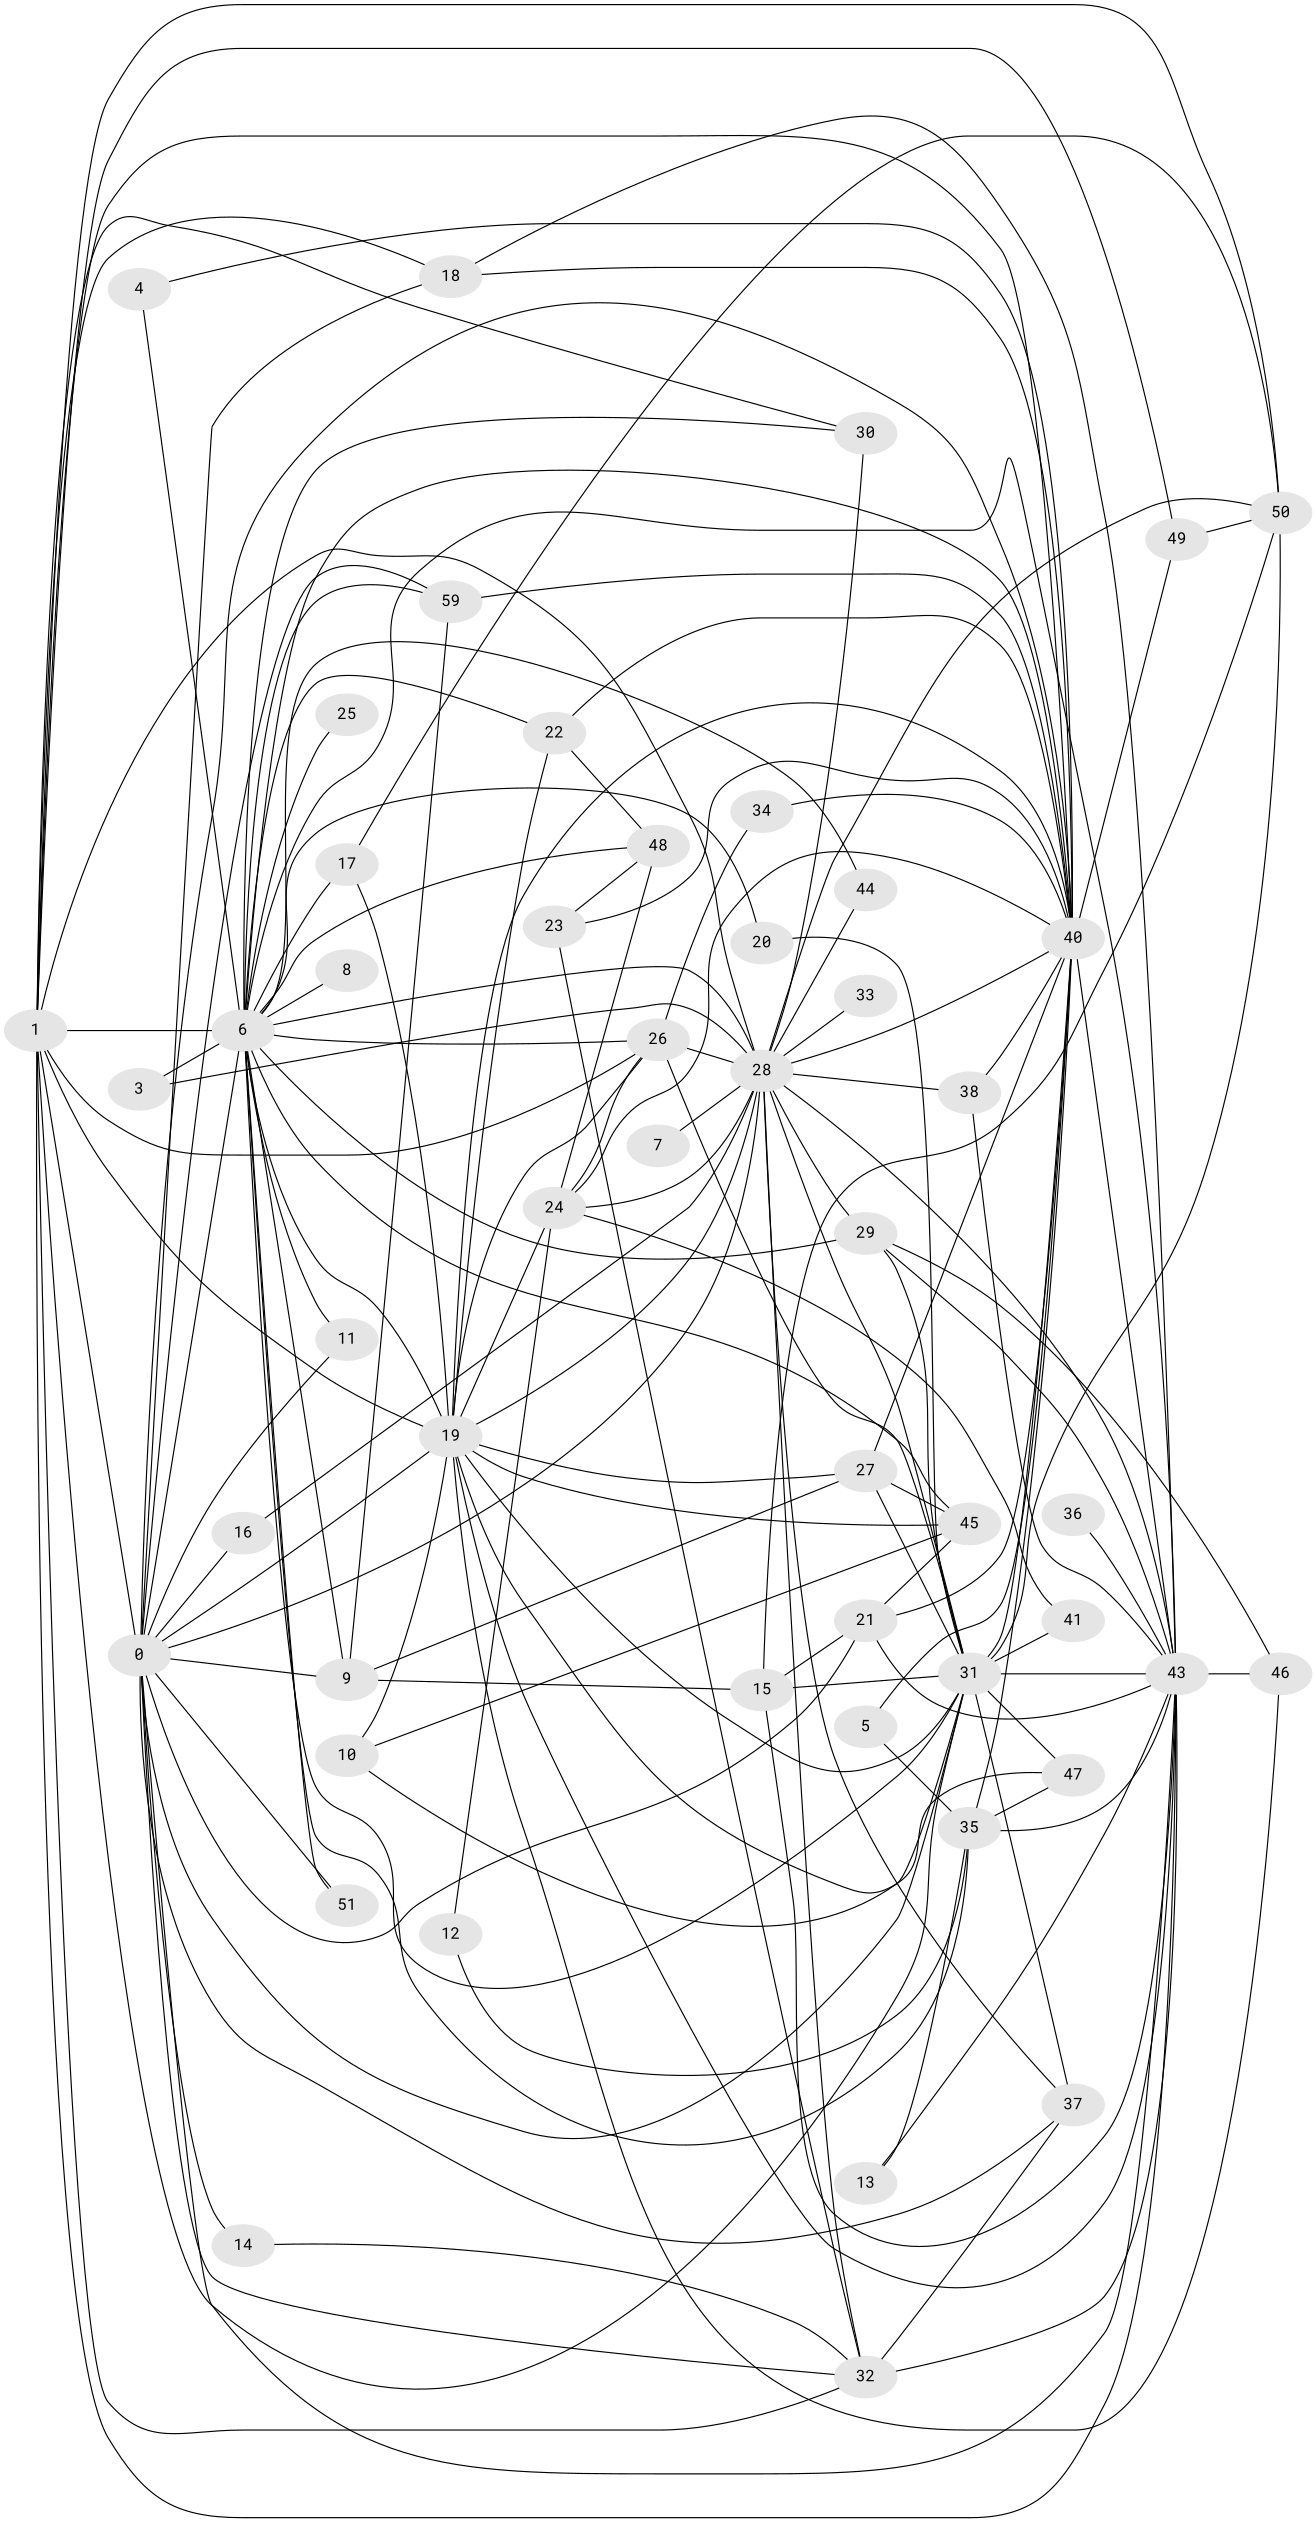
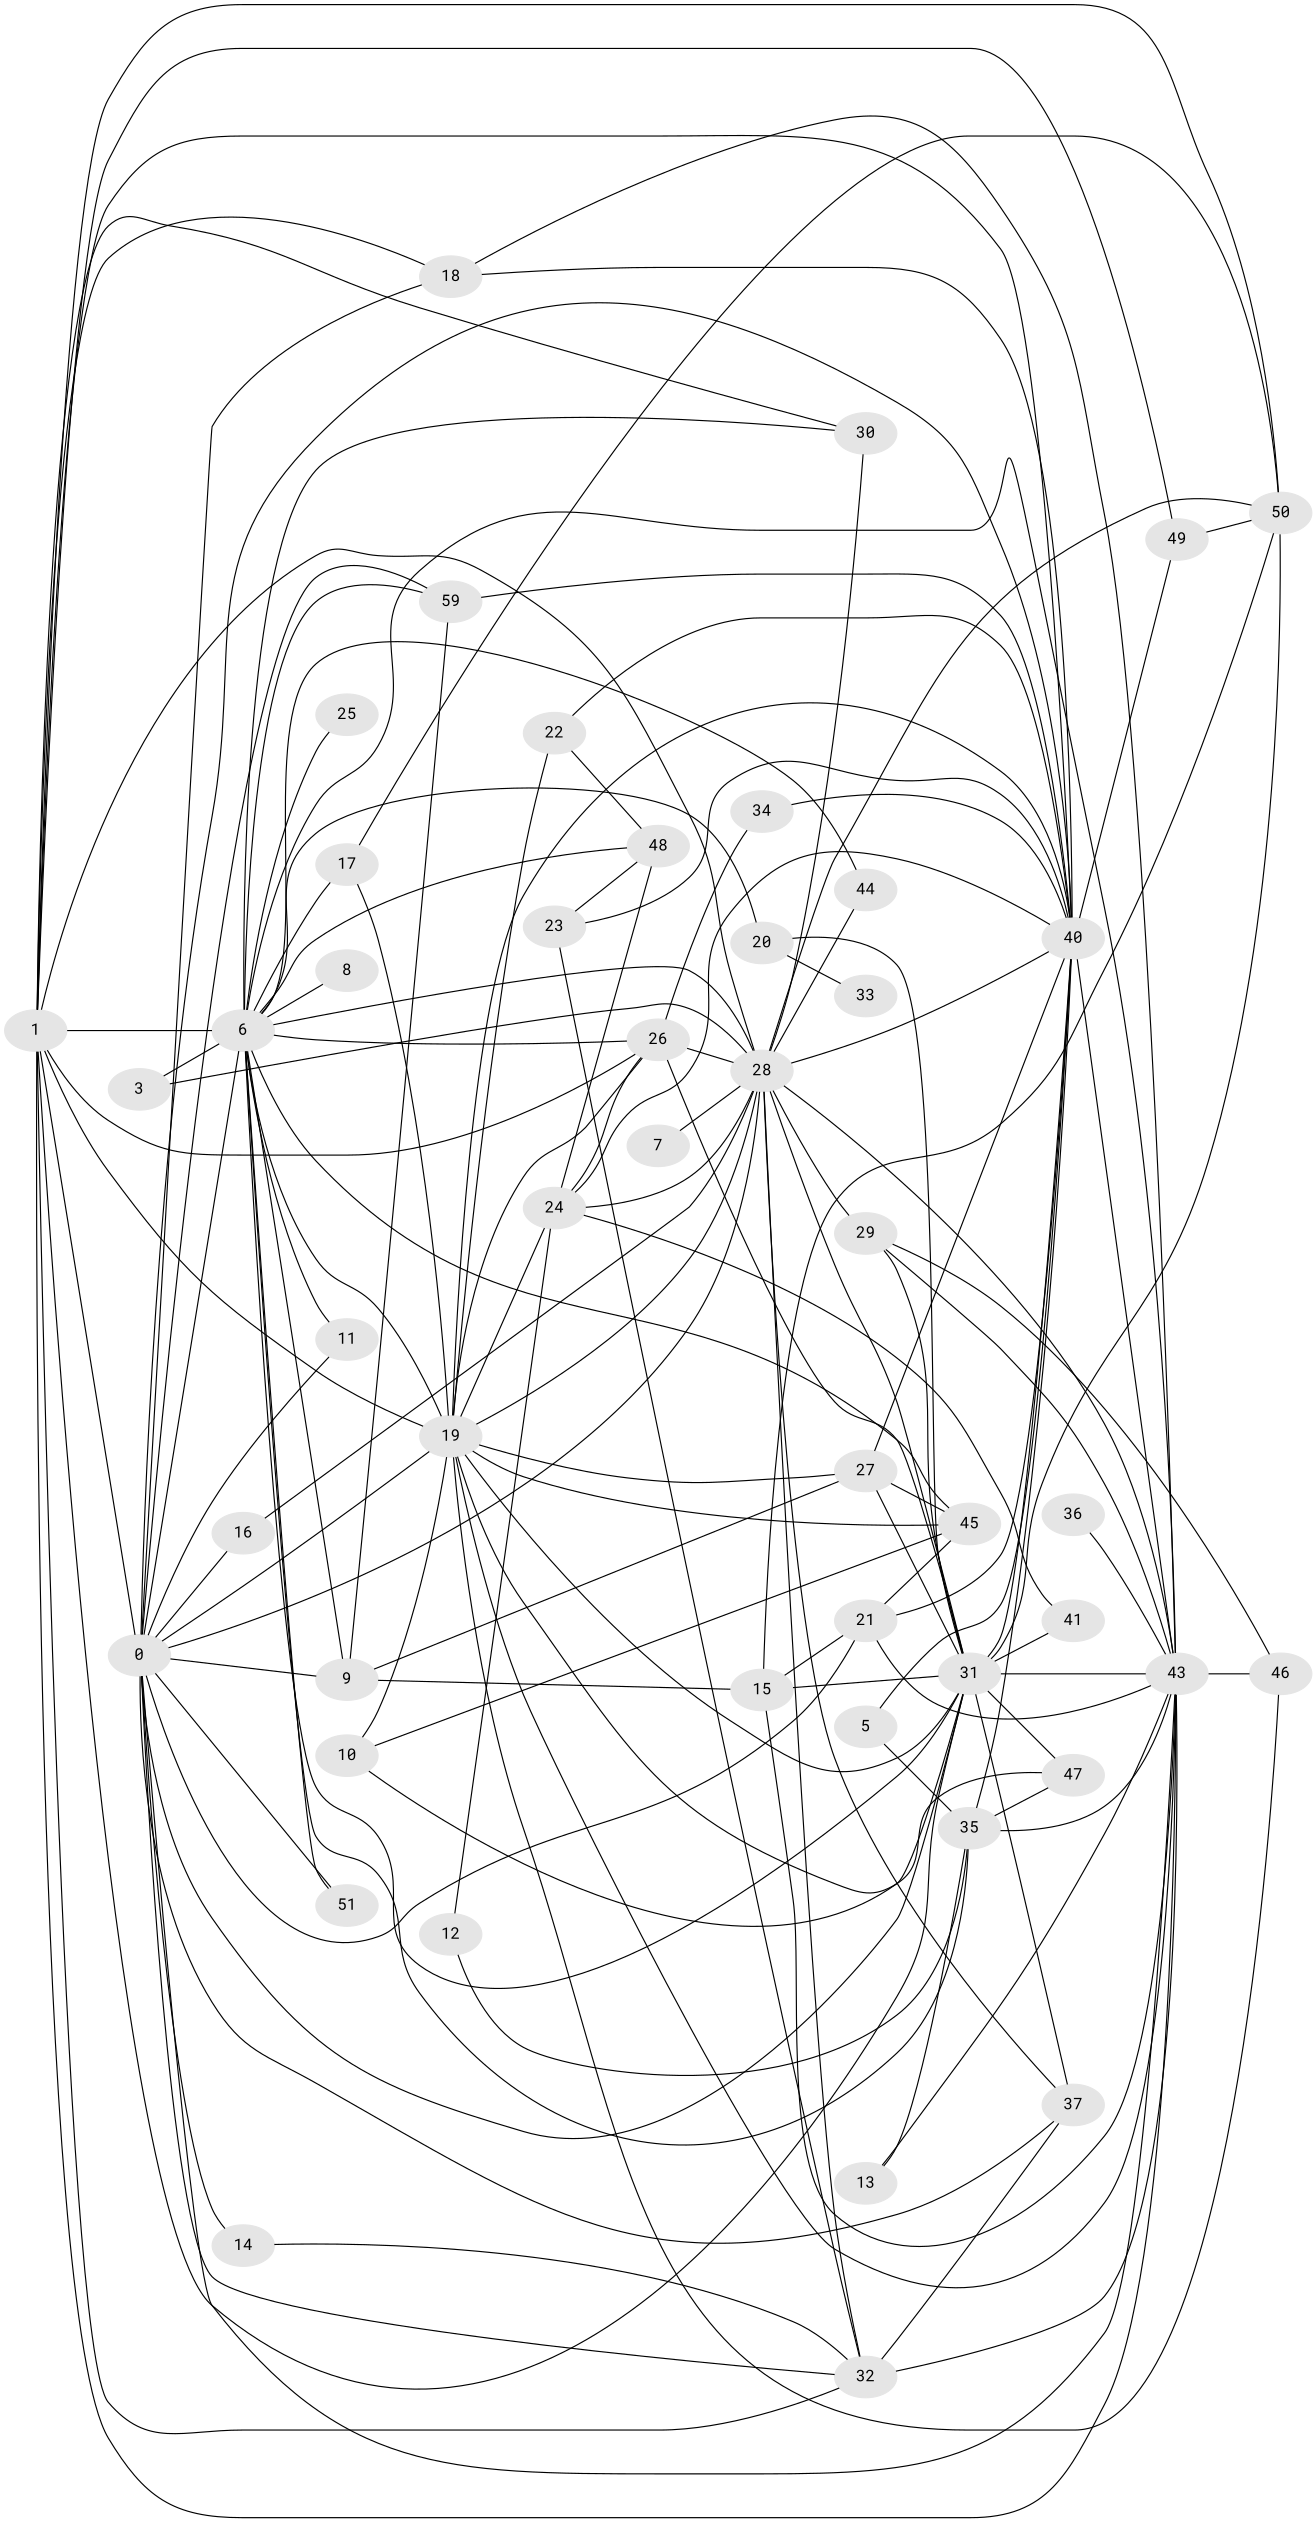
node "4": removed
edge "40" -- "6": removed
edge "22" -- "6": removed
edge "33" -- "28": now "33" -- "20"
node "38": removed
edge "6" -- "29": removed
